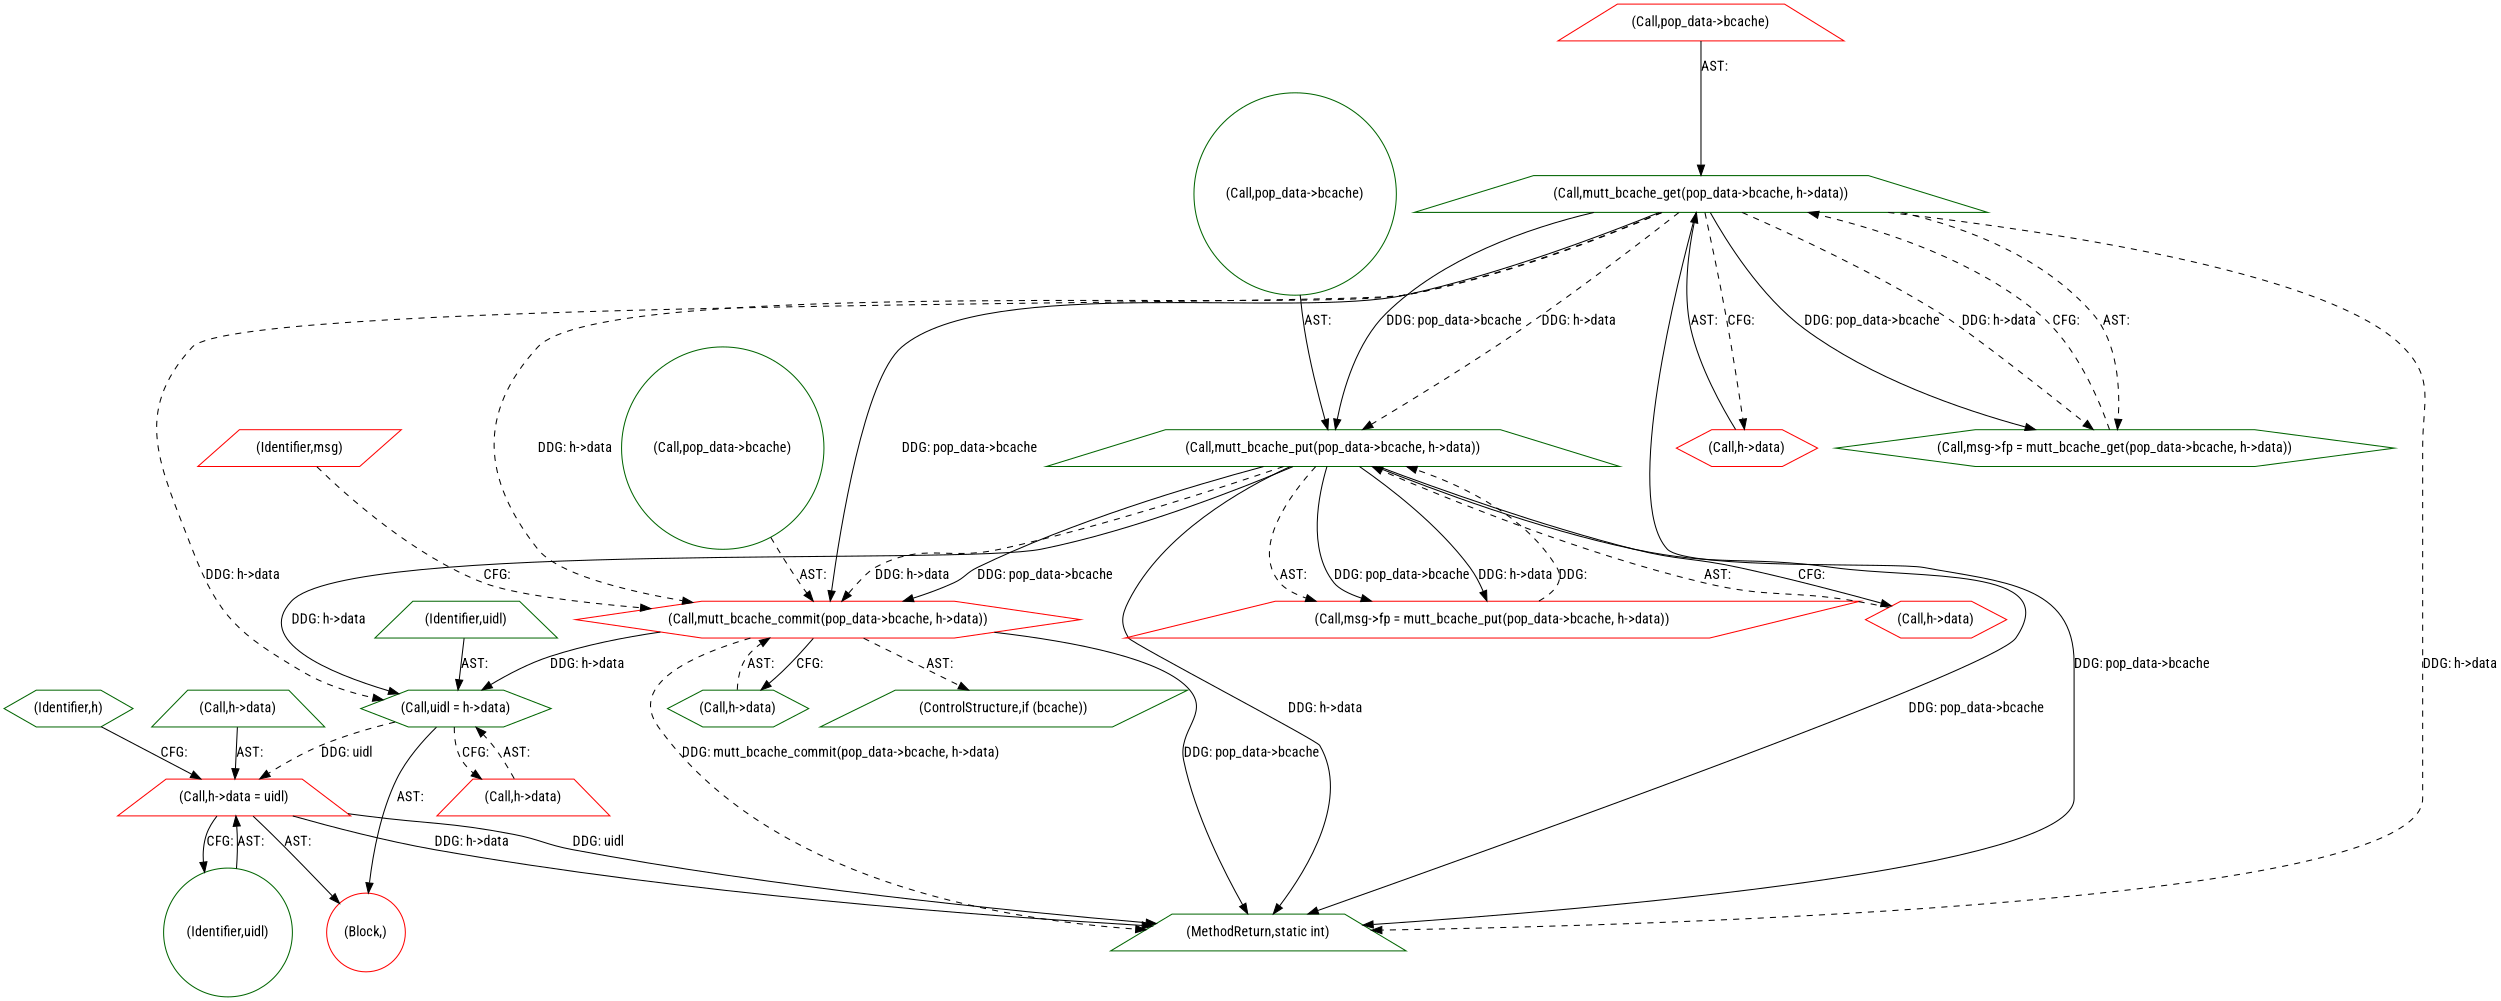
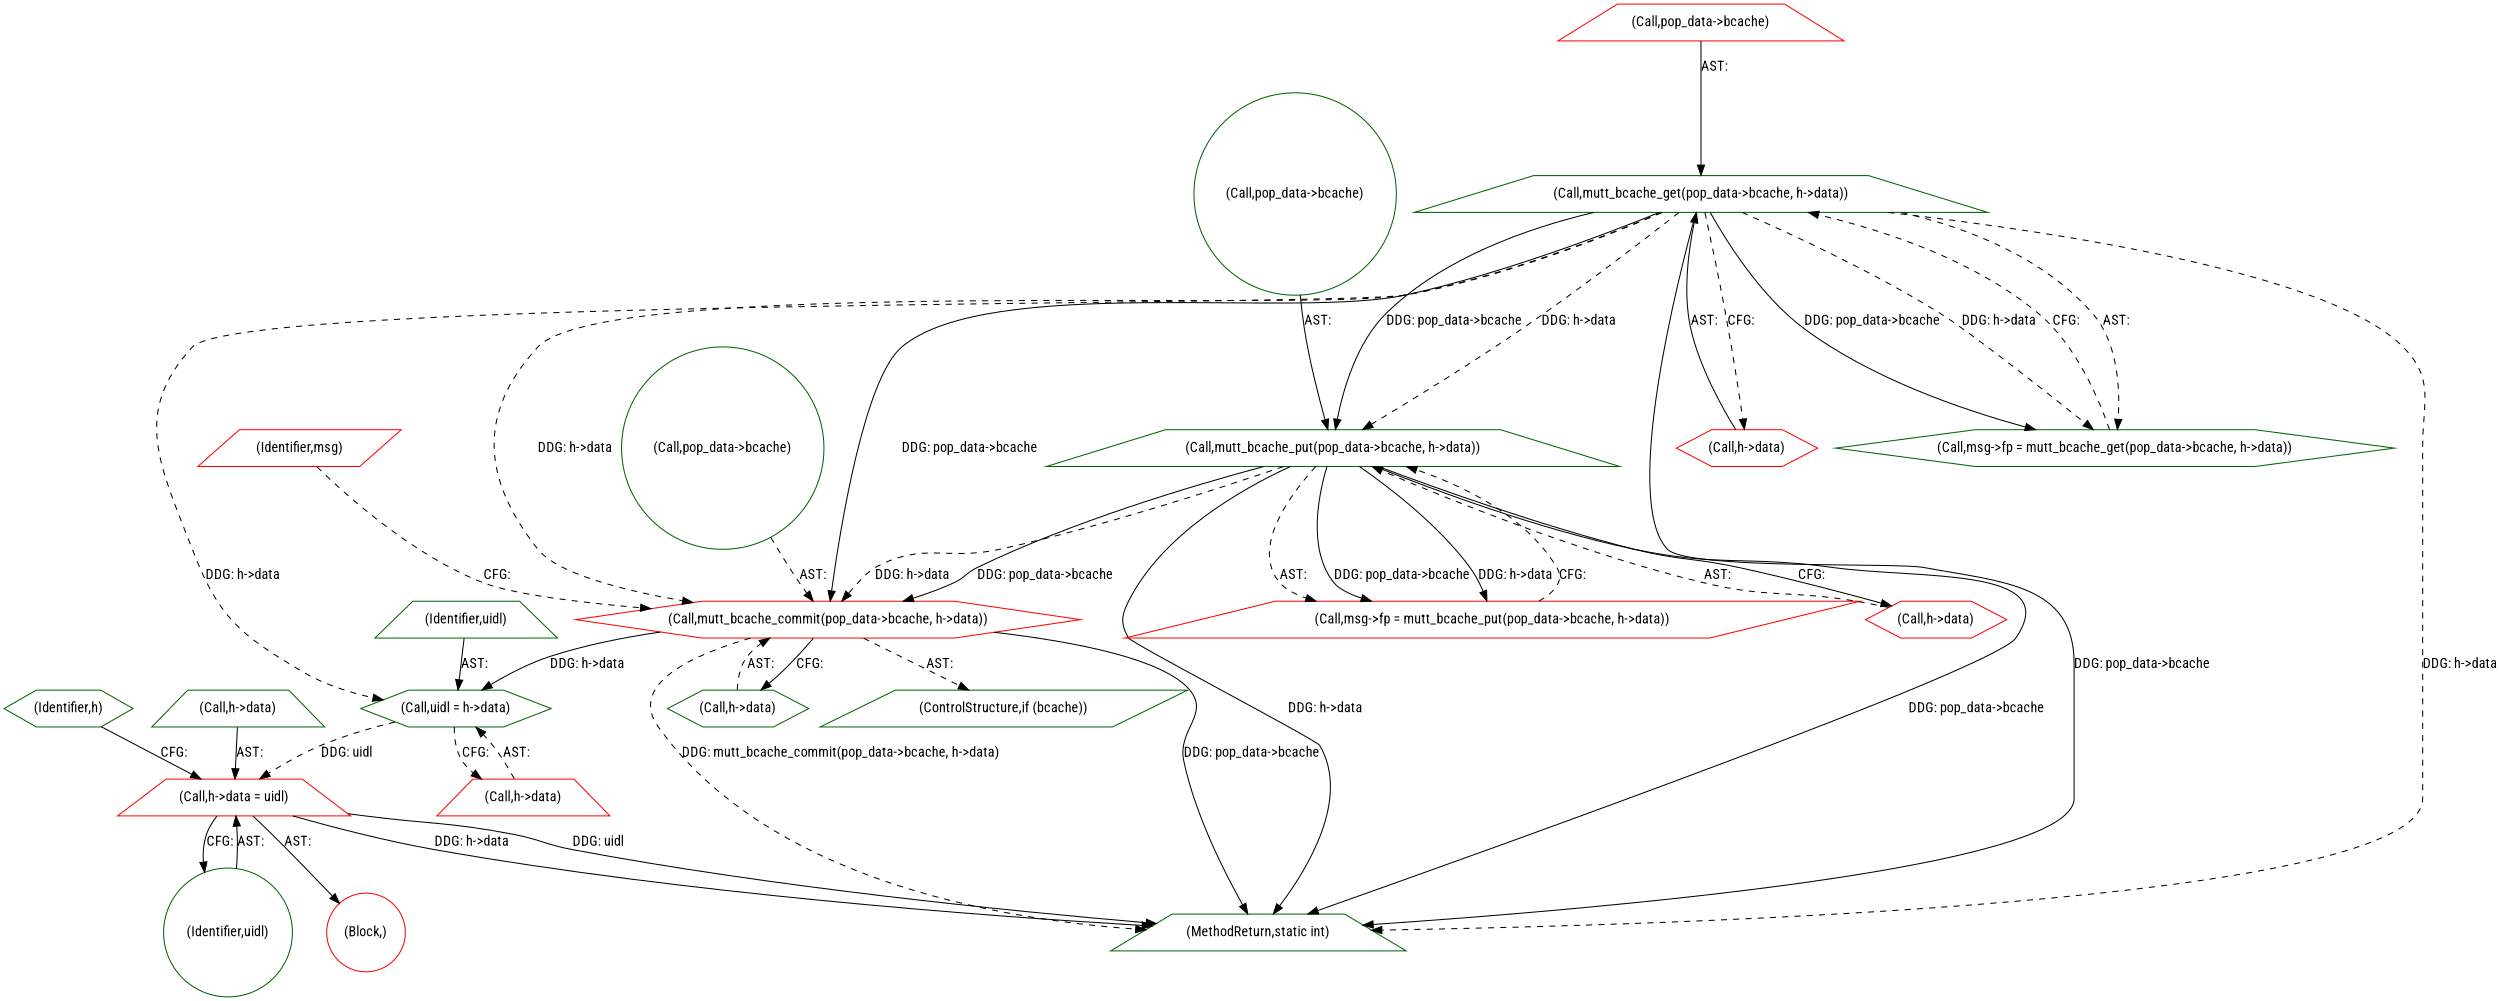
edge "(Call,mutt_bcache_put(pop_data->bcache, h->data))" -> "(Call,uidl = h->data)": removed, label "DDG: h->data"
edge "(Call,msg->fp = mutt_bcache_put(pop_data->bcache, h->data))" -> "(Call,mutt_bcache_put(pop_data->bcache, h->data))": label "DDG: " -> "CFG: "
edge "(Call,uidl = h->data)" -> "(Block,)": removed, label "AST:"
